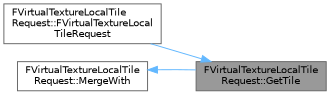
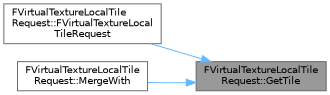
edge "FVirtualTextureLocalTile Request::GetTile" -> "FVirtualTextureLocalTile Request::MergeWith": reversed
